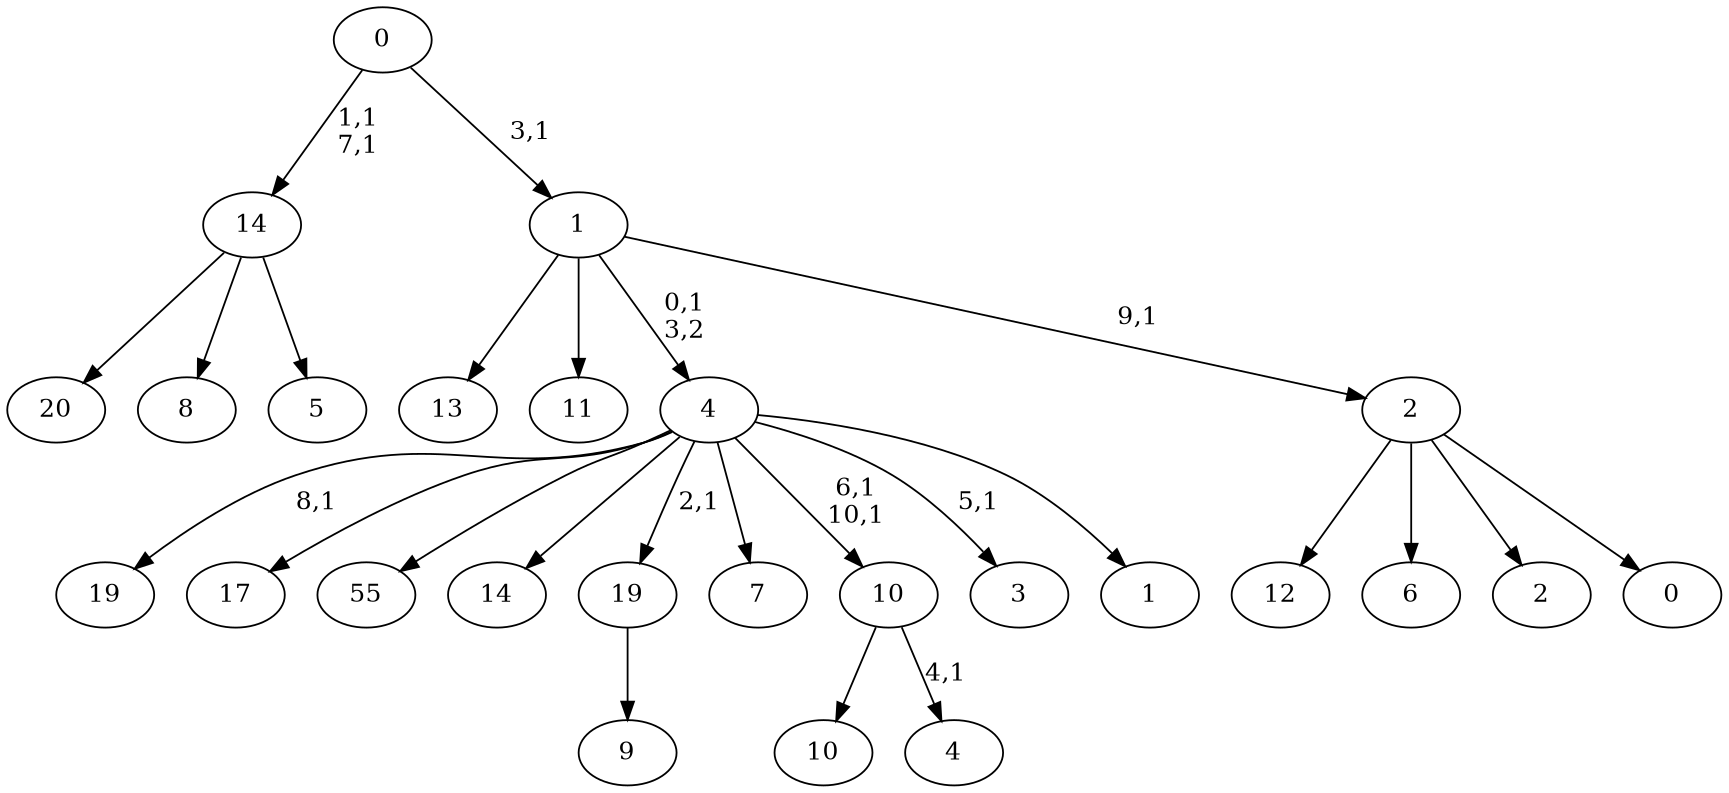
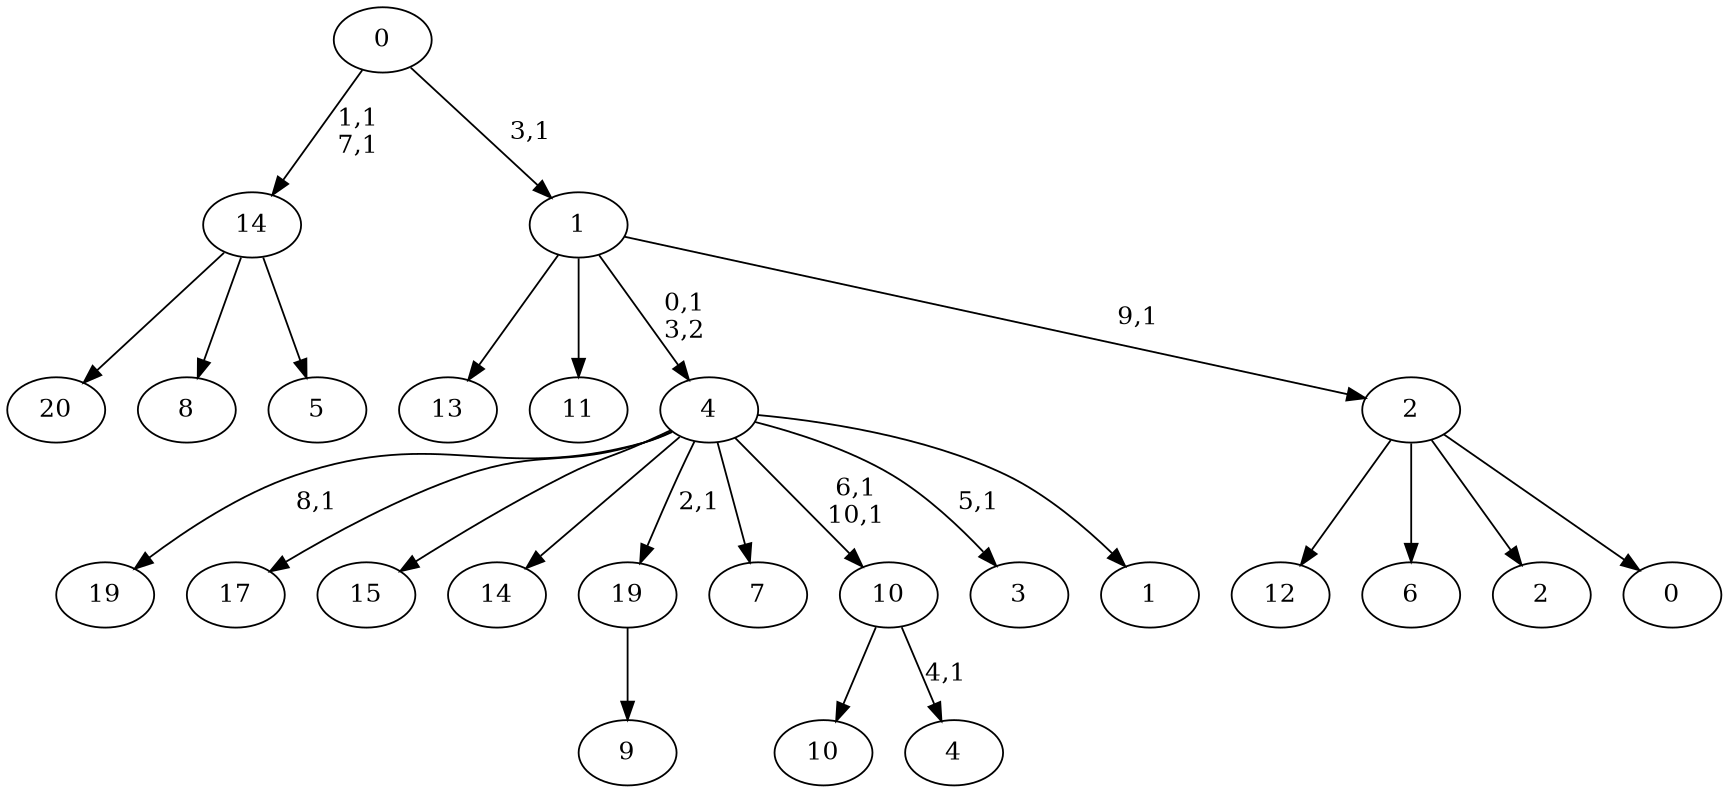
node "55": label "55" -> "15"
